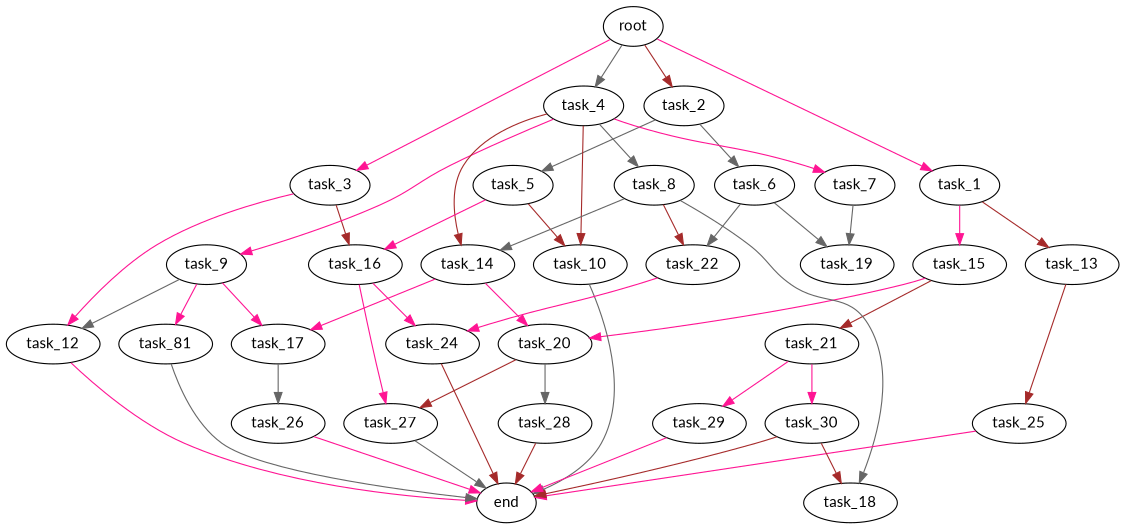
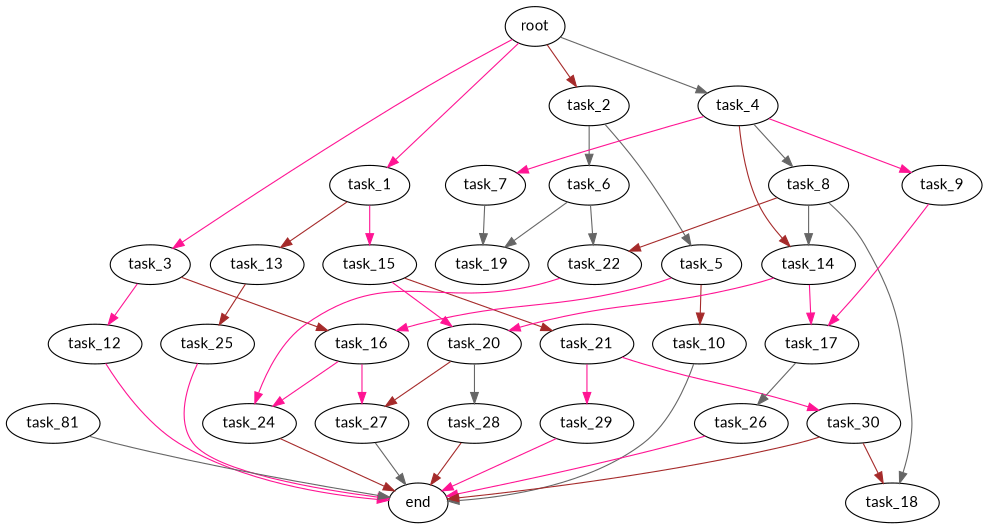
edge "task_4" -> "task_10": removed
edge "task_9" -> "task_81": removed
edge "task_9" -> "task_12": removed
